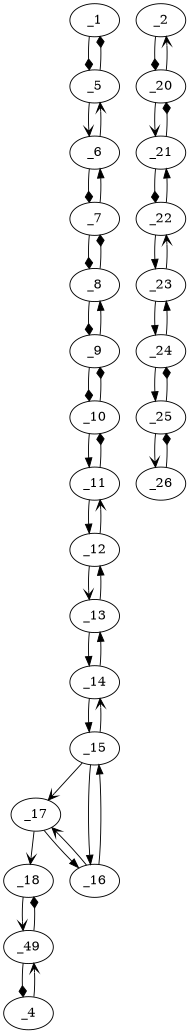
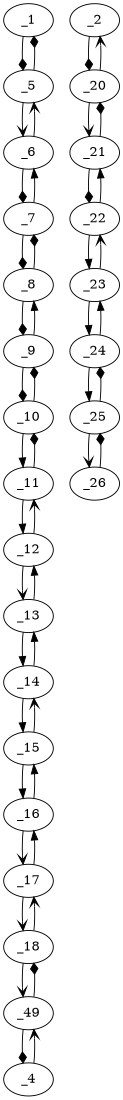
edge "_15" -> "_17": now "_18" -> "_17"
